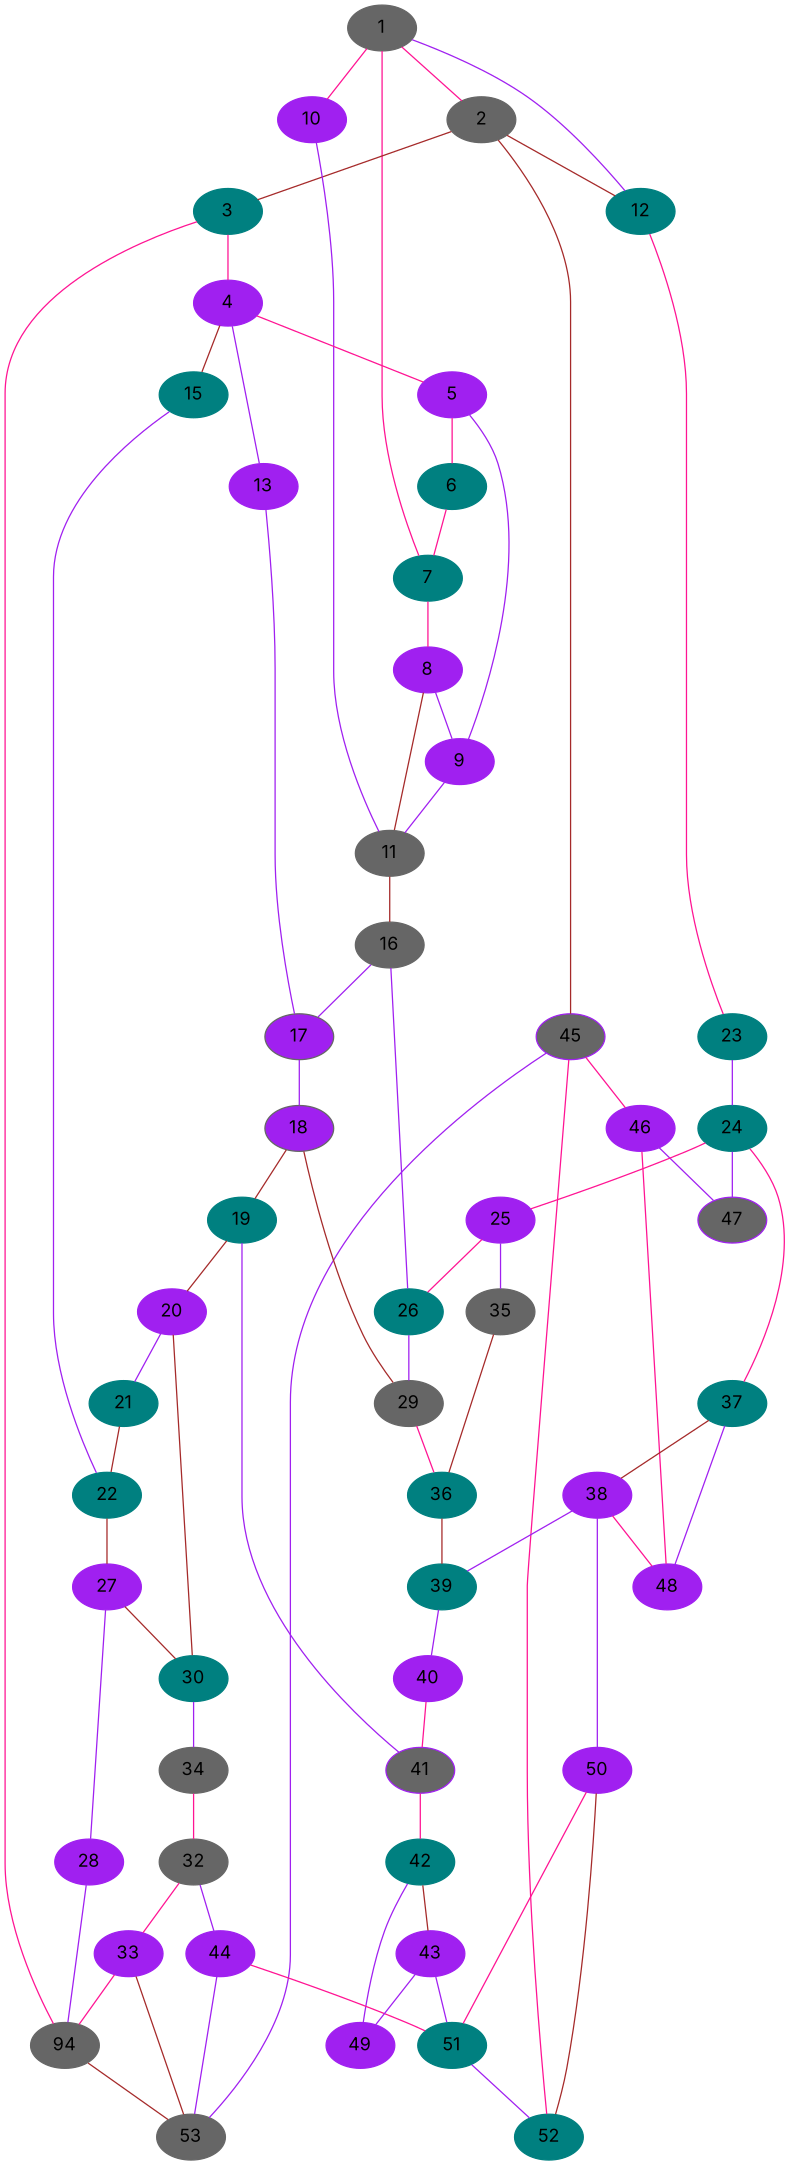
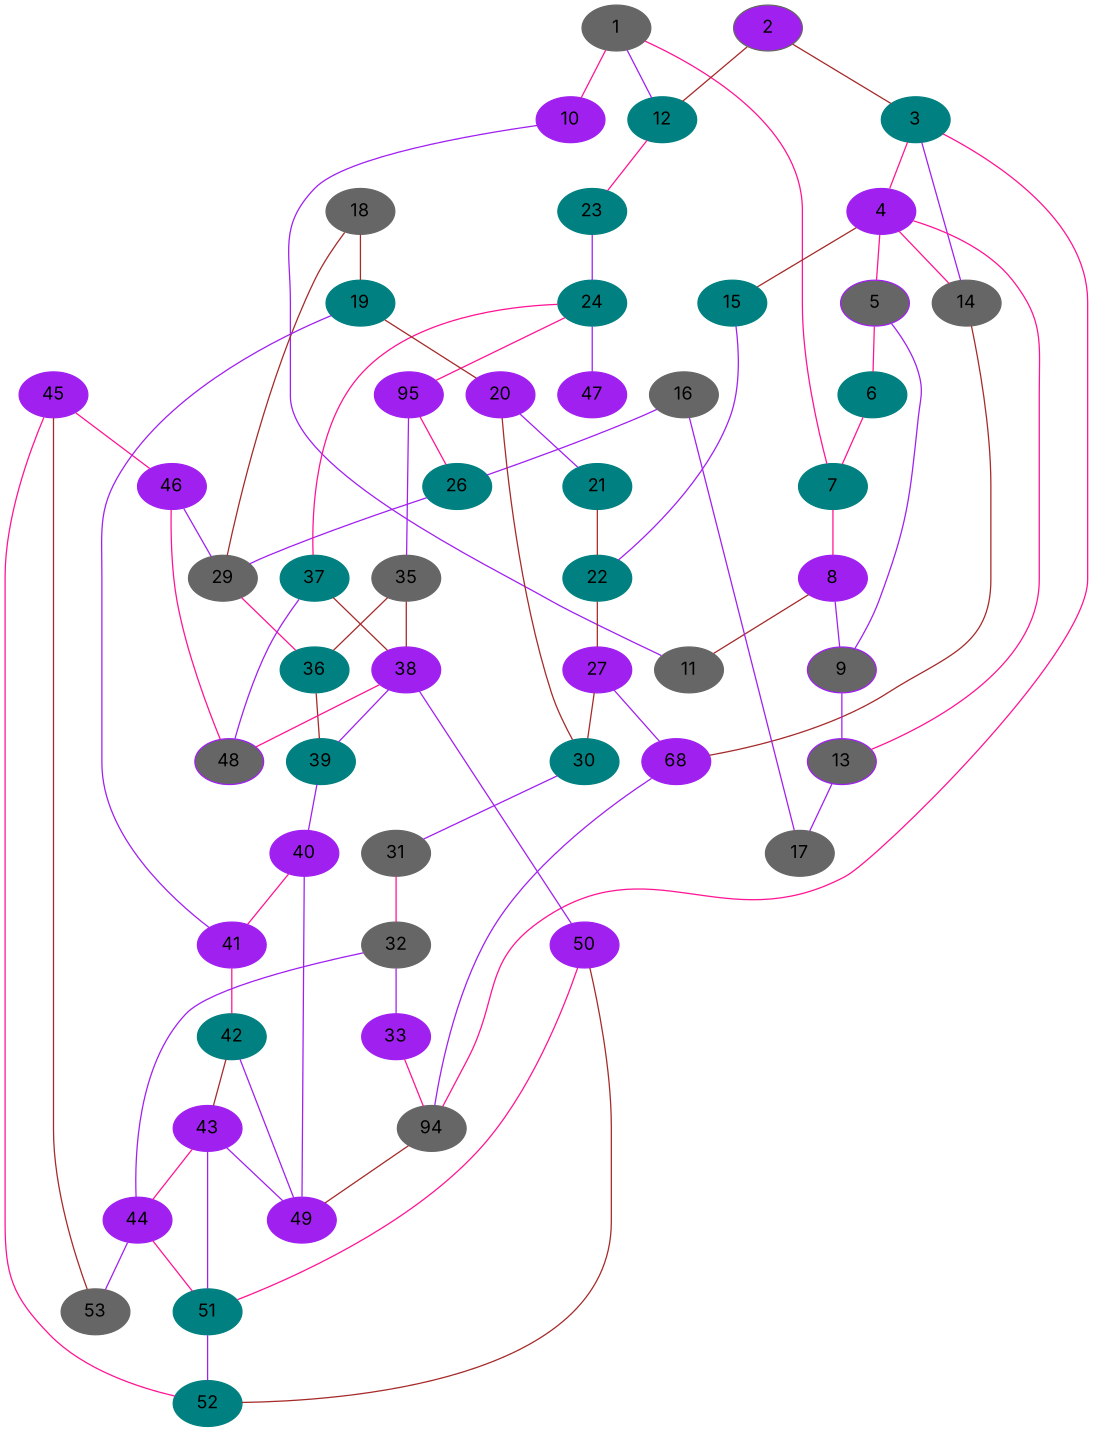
edge "1" -- "2": removed
node "2": fillcolor gray40 -> purple
node "14": added
edge "4" -- "13": color purple -> deeppink
node "5": fillcolor purple -> gray40
node "13": fillcolor purple -> gray40
edge "2" -- "45": removed
edge "35" -- "38": added
node "9": fillcolor purple -> gray40
edge "9" -- "11": now "9" -- "13"
edge "11" -- "16": removed
node "17": fillcolor purple -> gray40
edge "40" -- "49": added
node "45": fillcolor gray40 -> purple
edge "17" -- "18": removed
node "18": fillcolor purple -> gray40
edge "43" -- "44": added
edge "46" -- "47": now "46" -- "29"
node "25": label "25" -> "95"
node "47": fillcolor gray40 -> purple
edge "45" -- "53": color purple -> brown
node "48": fillcolor purple -> gray40
node "34": label "34" -> "31"
node "41": fillcolor gray40 -> purple
node "28": label "28" -> "68"
edge "32" -- "33": color deeppink -> purple
edge "33" -- "53": removed
edge "94" -- "53": now "94" -- "49"
